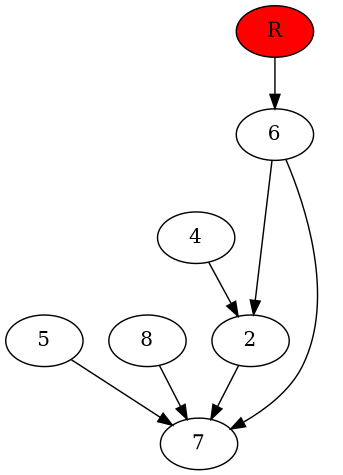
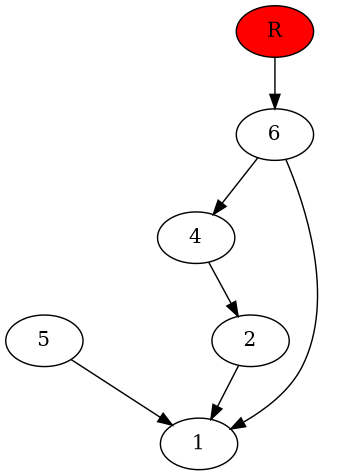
edge "6" -> "2": now "6" -> "4"
node "8": removed
node "7": label "7" -> "1"
